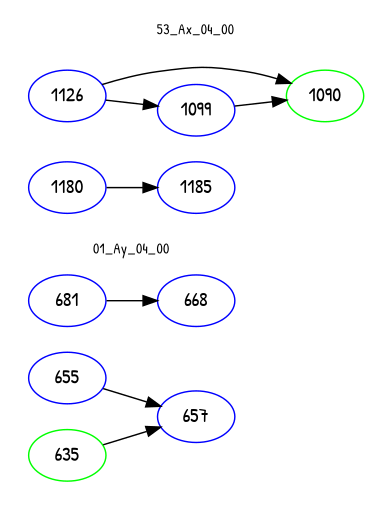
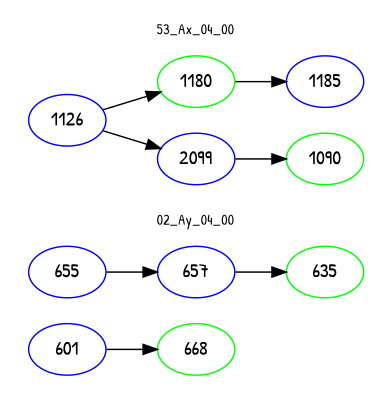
edge "1126" -> "1090": now "1126" -> "1180"
node "1099": label "1099" -> "2099"
node "1180": color blue -> green
cluster "01_Ay_04_00": label "01_Ay_04_00" -> "02_Ay_04_00"
node "681": label "681" -> "601"
node "668": color blue -> green
edge "635" -> "657": reversed
